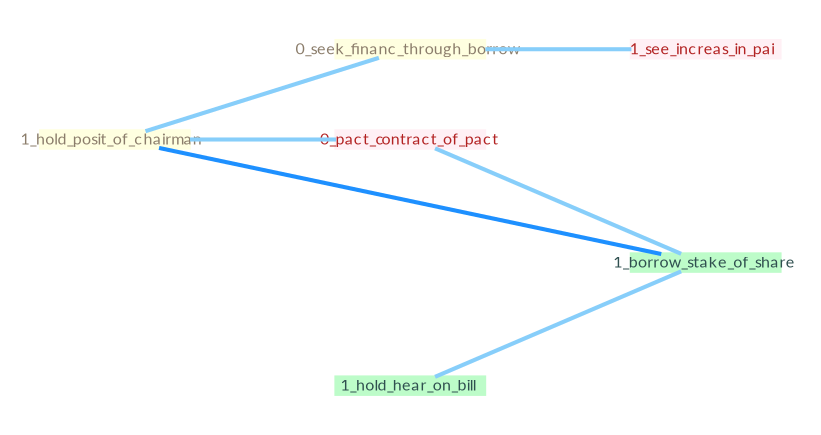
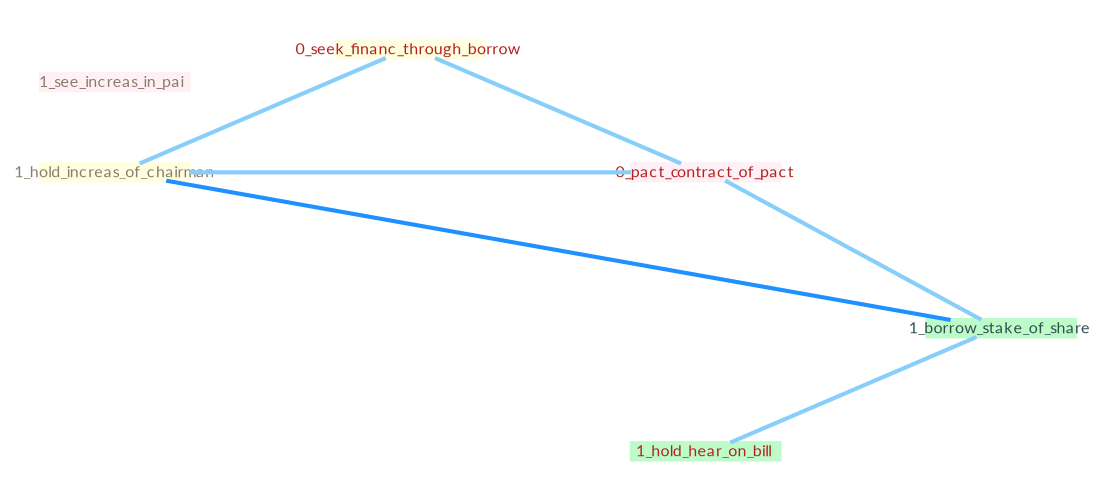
node "0_seek_financ_through_borrow": fontcolor #8b7d6b -> #b22222
edge "0_seek_financ_through_borrow" -- "1_see_increas_in_pai": now "0_seek_financ_through_borrow" -- "0_pact_contract_of_pact"
node "1_see_increas_in_pai": fontcolor #b22222 -> #8b7d6b
node "1_hold_posit_of_chairman": label "1_hold_posit_of_chairman" -> "1_hold_increas_of_chairman"
node "1_hold_hear_on_bill": fontcolor #2f4f4f -> #b22222
